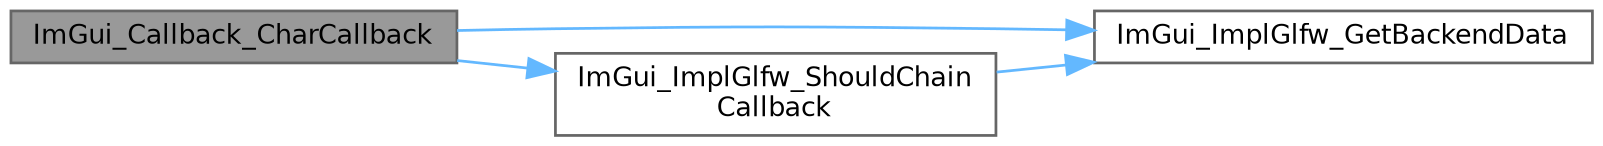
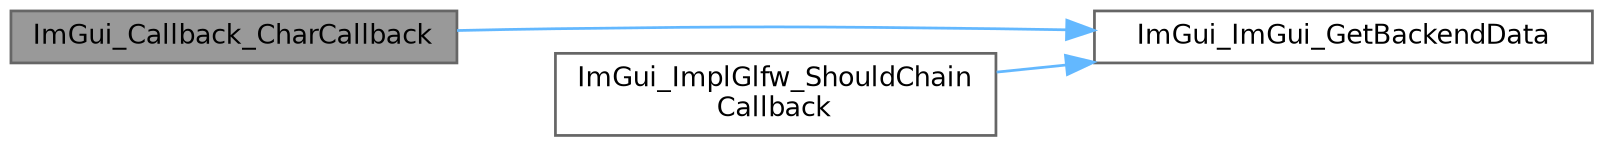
node "ImGui_ImplGlfw_GetBackendData": label "ImGui_ImplGlfw_GetBackendData" -> "ImGui_ImGui_GetBackendData"
edge "ImGui_Callback_CharCallback" -> "ImGui_ImplGlfw_ShouldChain Callback": removed
